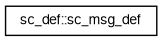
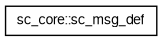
node "sc_def::sc_msg_def": label "sc_def::sc_msg_def" -> "sc_core::sc_msg_def"
